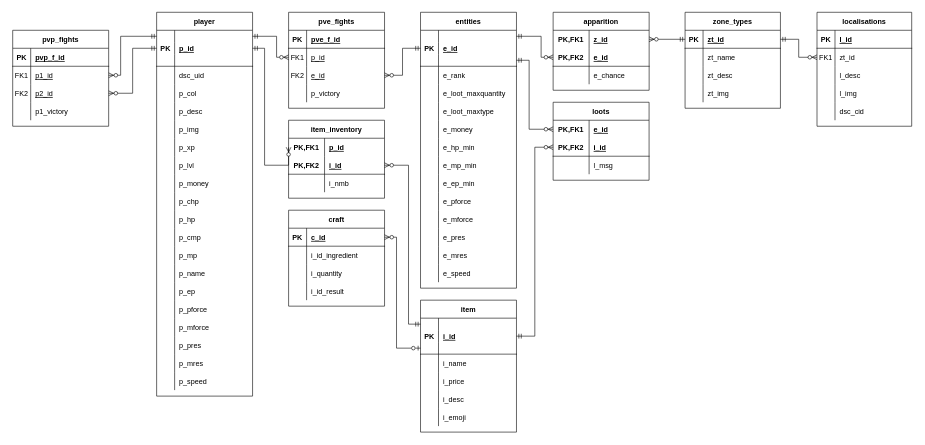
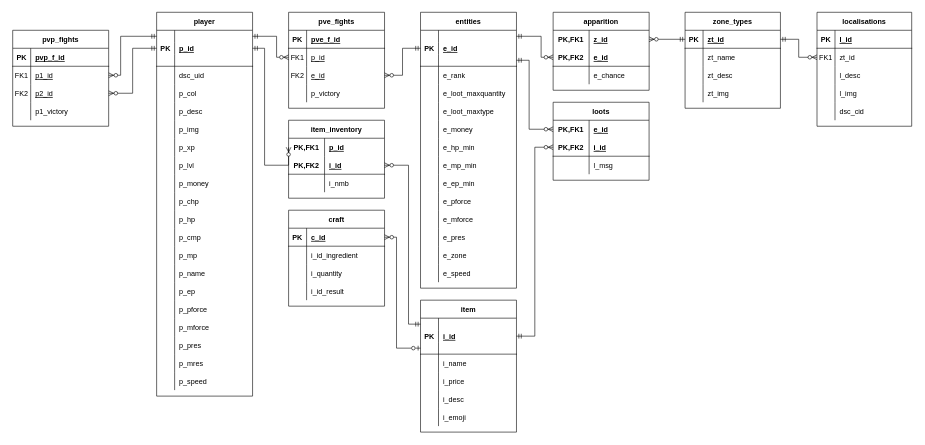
node "e_mres": label "e_mres" -> "e_zone"
